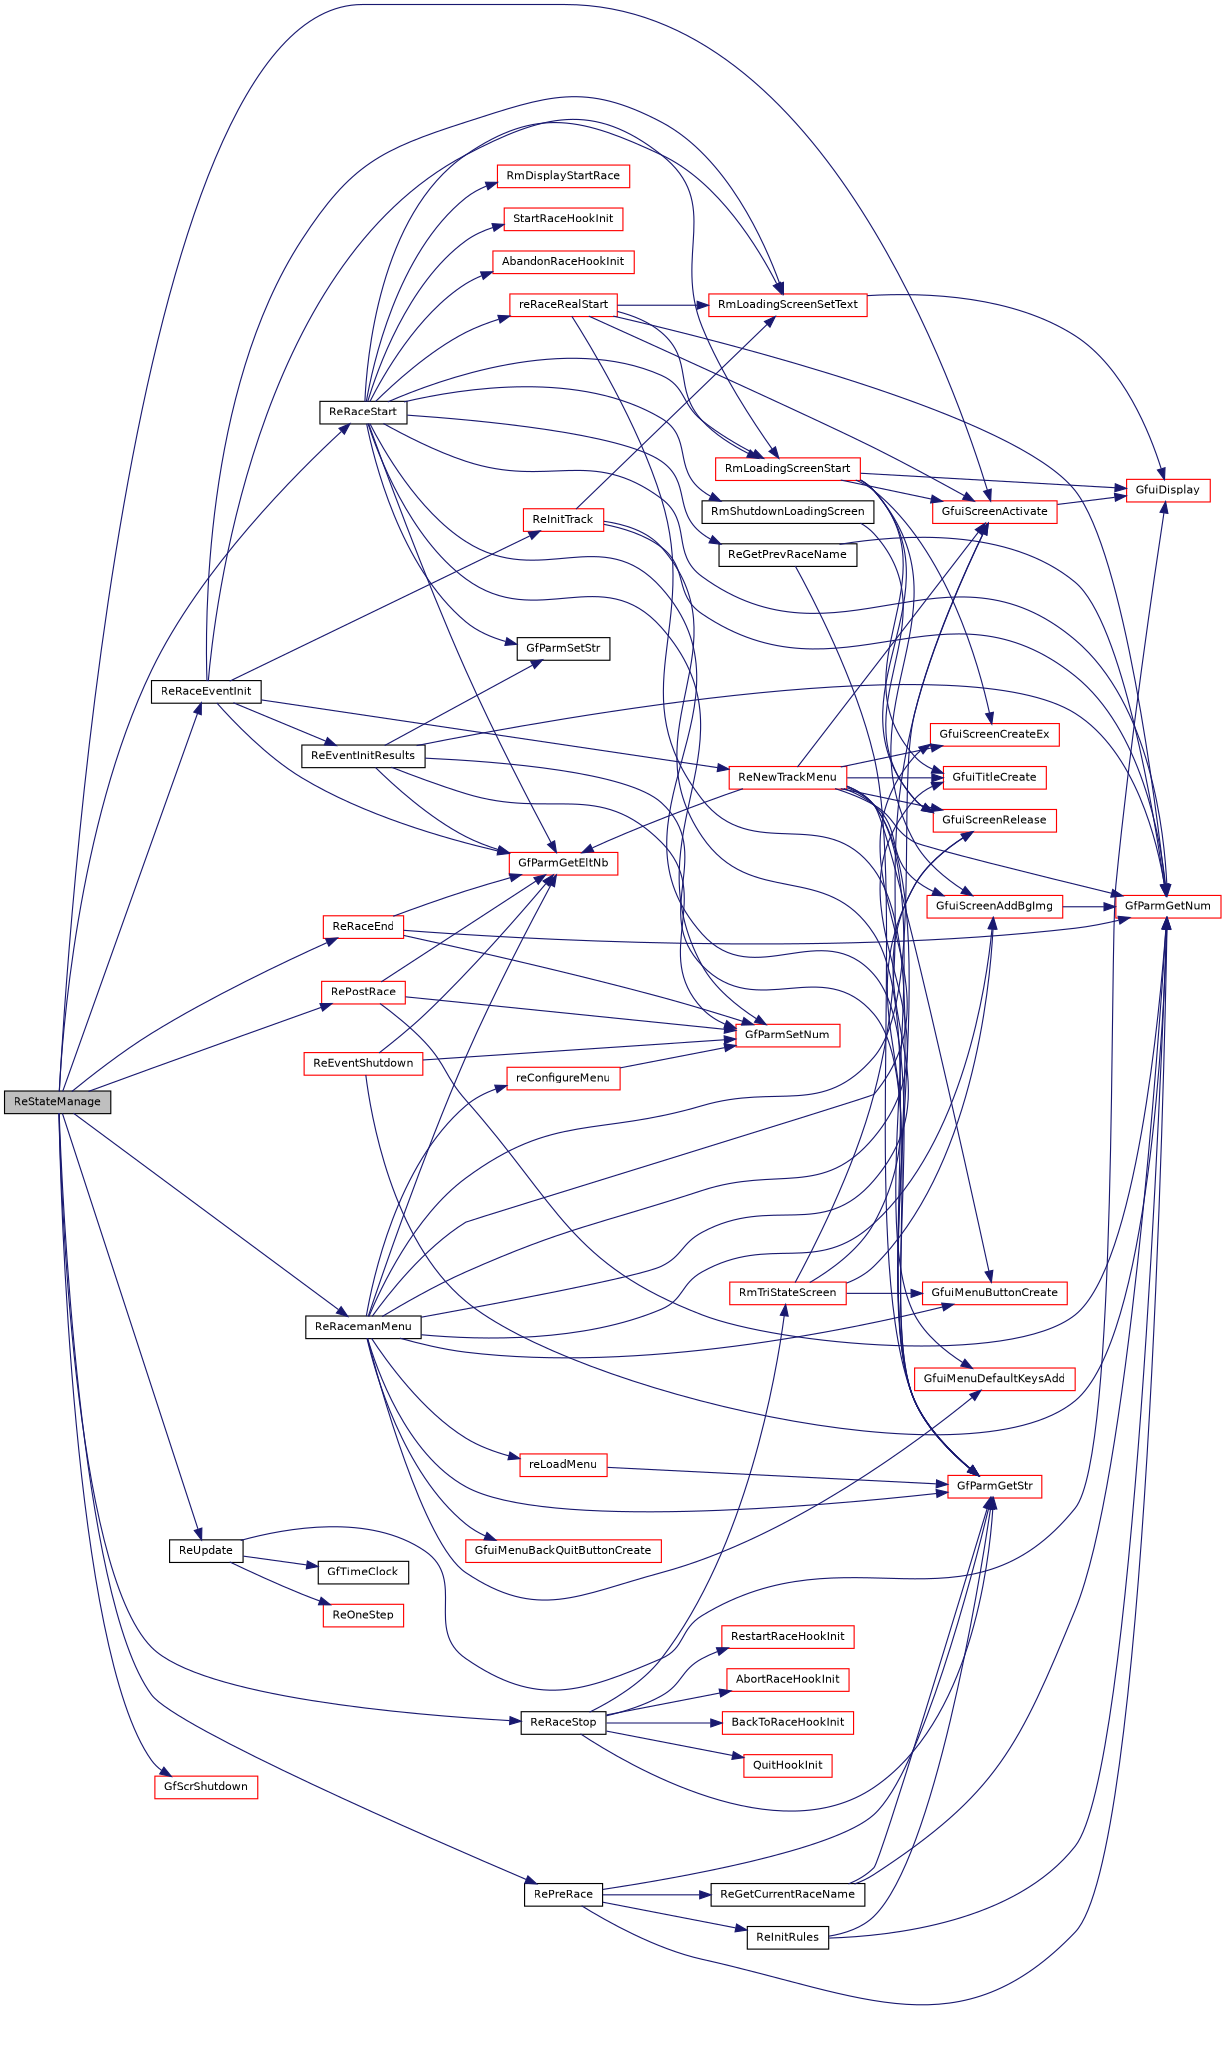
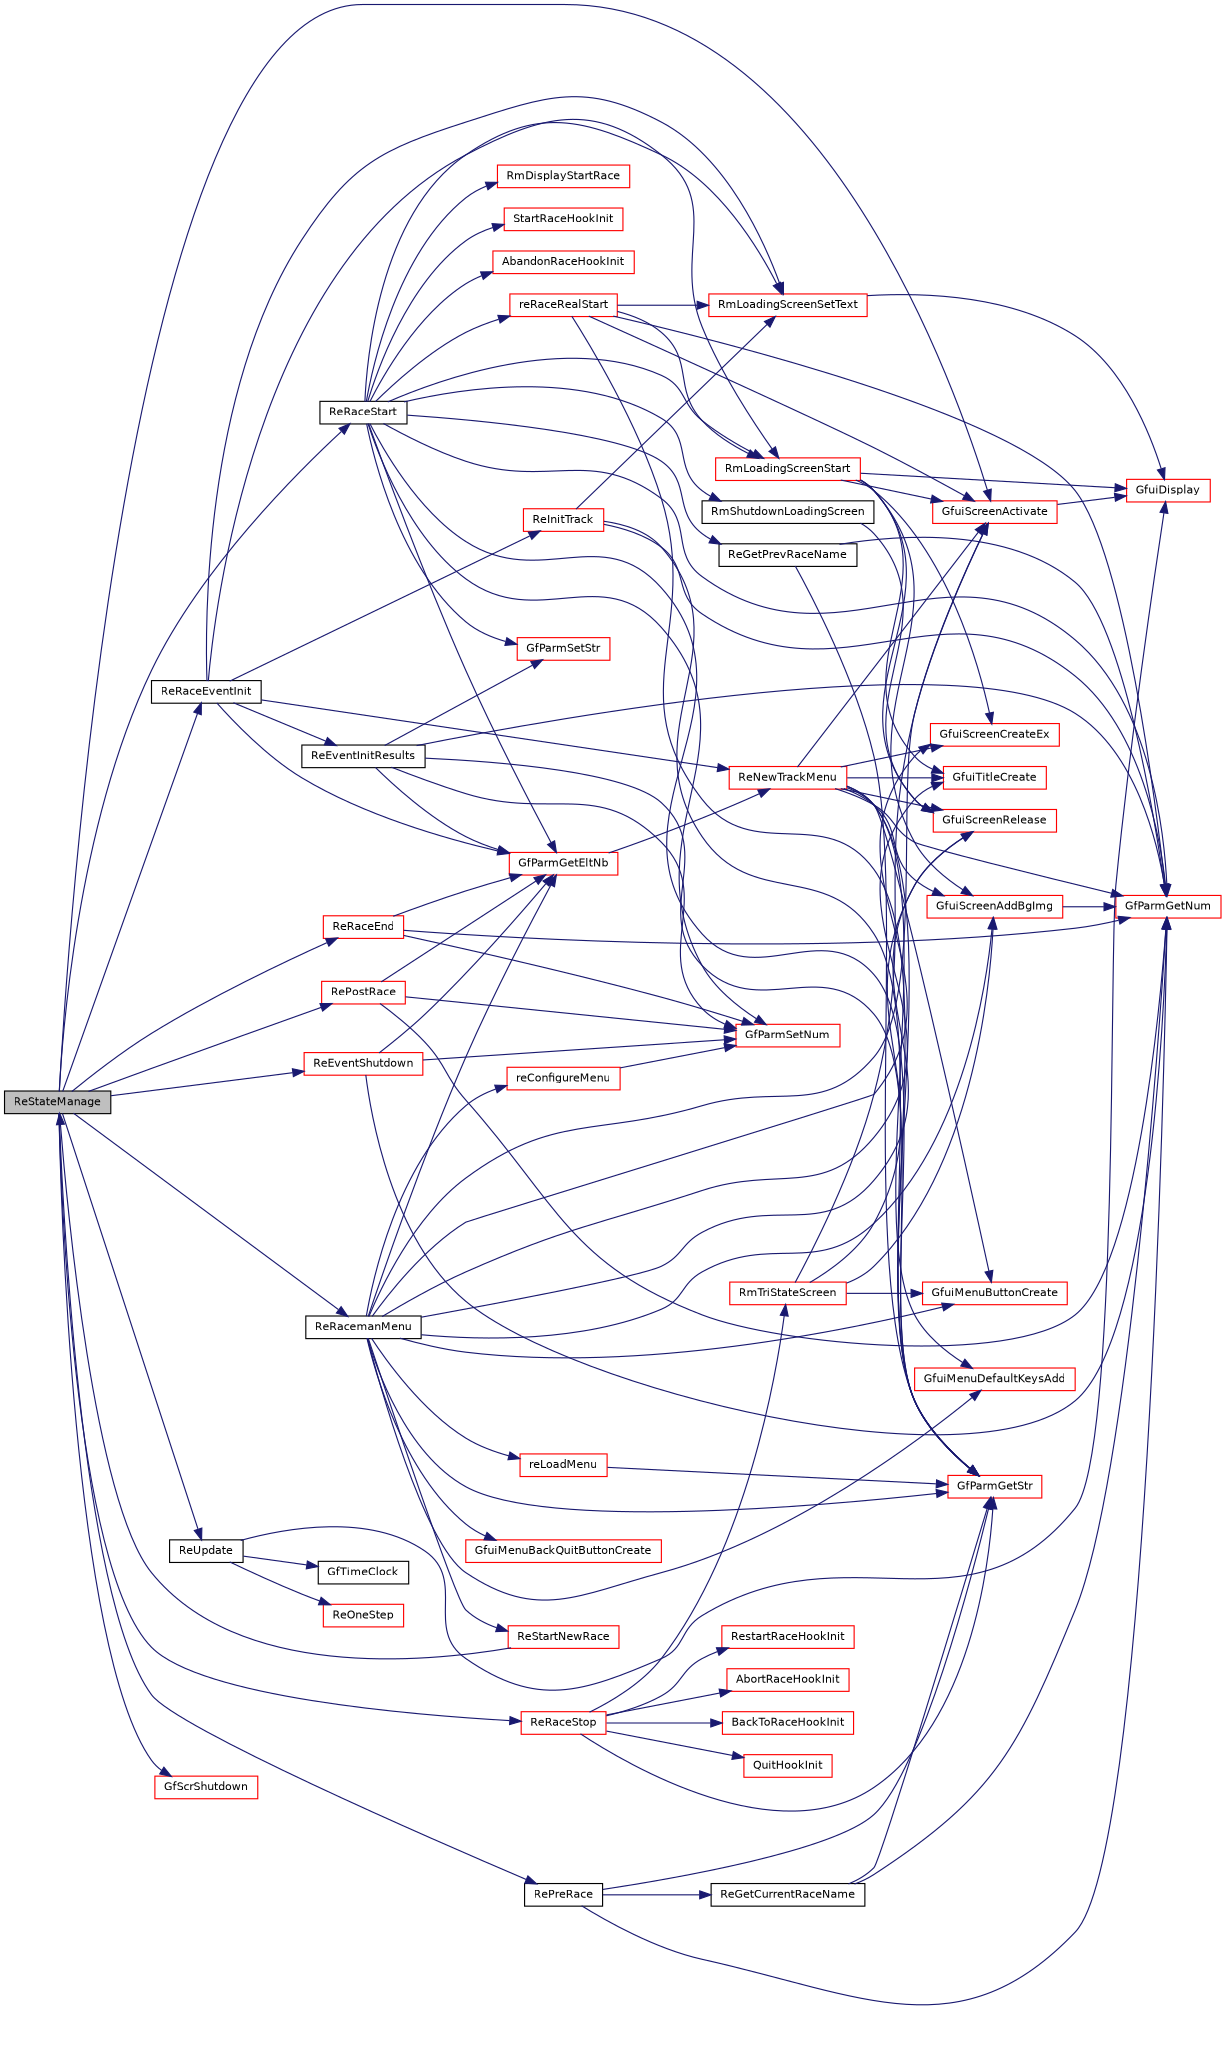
node "GfParmSetStr": color black -> red
edge "ReNewTrackMenu" -> "GfParmGetEltNb": reversed
edge "ReStateManage" -> "ReEventShutdown": added
node "ReStartNewRace": added
node "ReRaceStop": color black -> red
node "ReInitRules": removed
